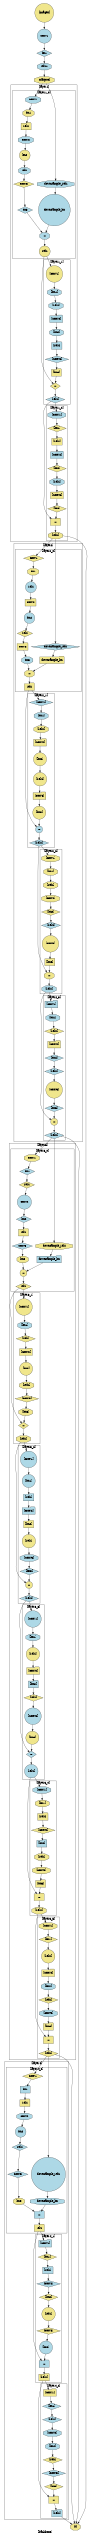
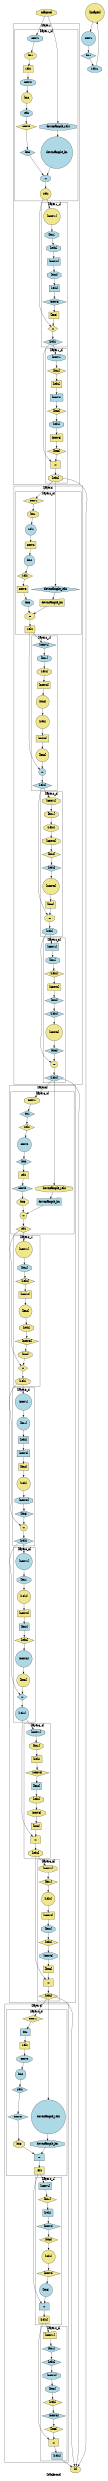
edge "relu1" -> "maxpool": now "relu1" -> "[images]"
